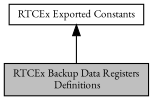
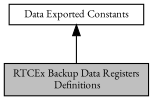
node "RTCEx Exported Constants": label "RTCEx Exported Constants" -> "Data Exported Constants"
